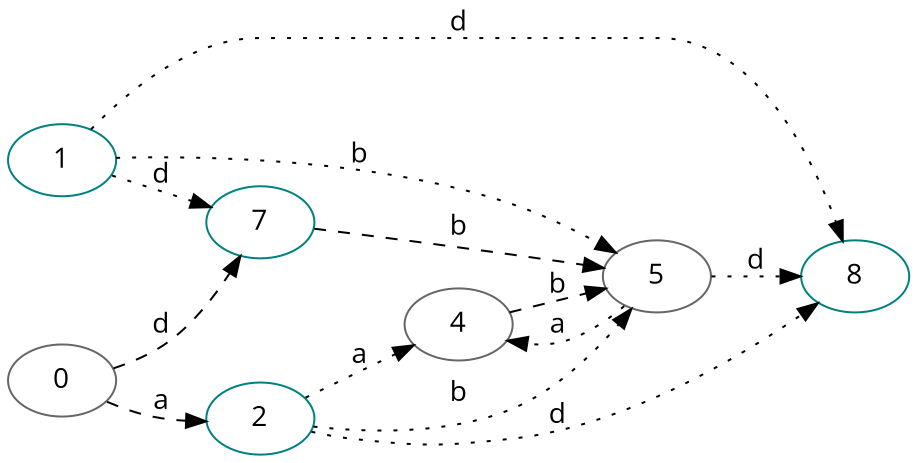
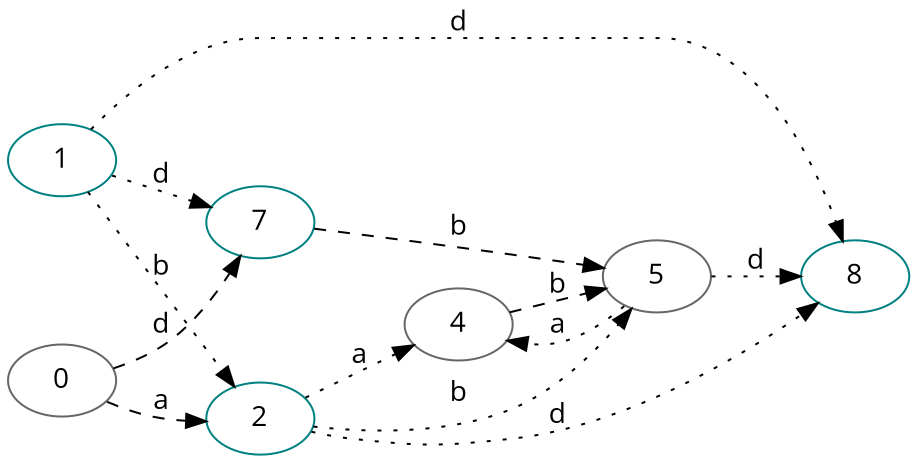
edge "1" -> "5": now "1" -> "2"
